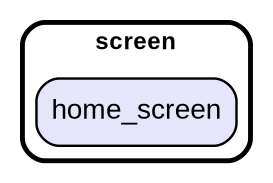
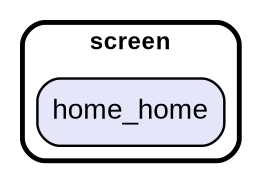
node "home_screen": label "home_screen" -> "home_home"
